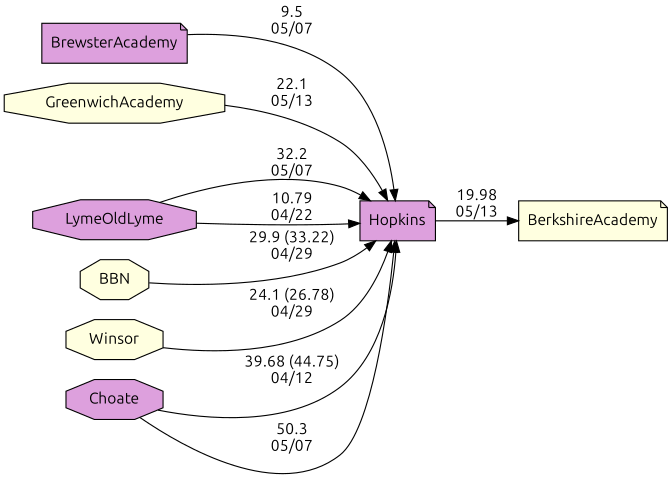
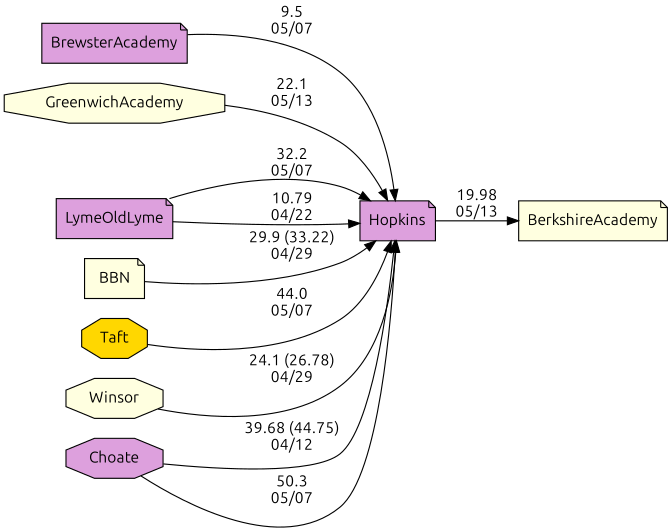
node "LymeOldLyme": shape octagon -> note
node "BBN": shape octagon -> note
node "Taft": added
